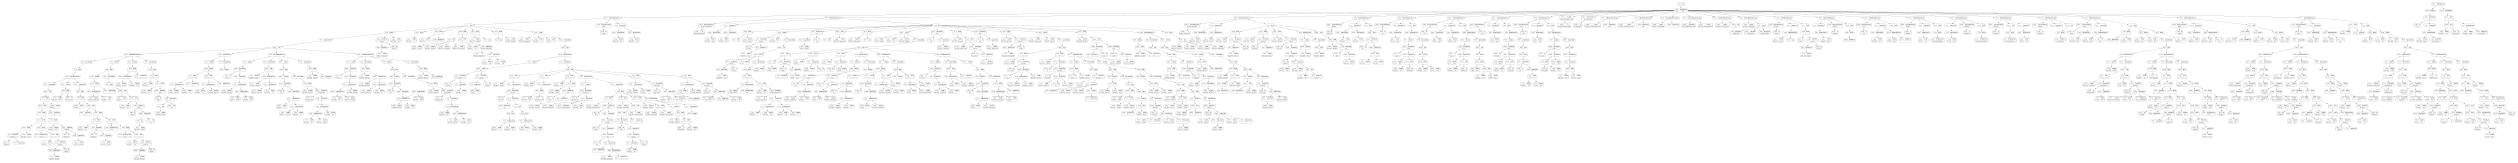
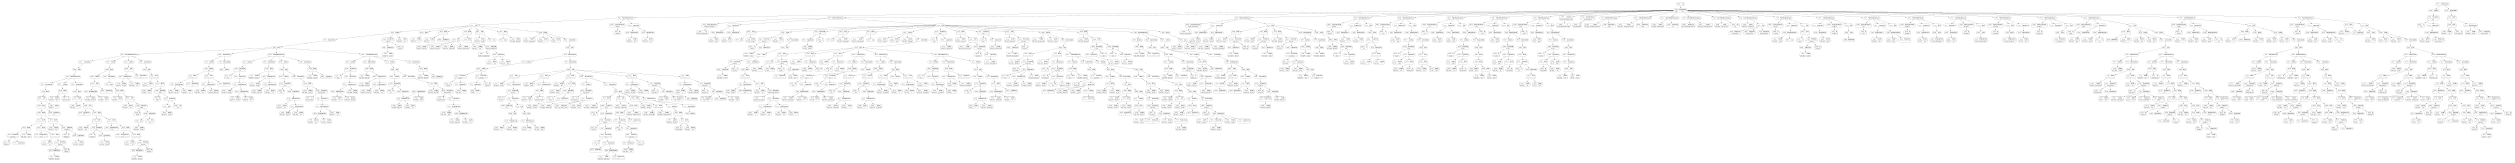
node "192581": removed
node "192888": text "Block" -> "PostfixExpression"
